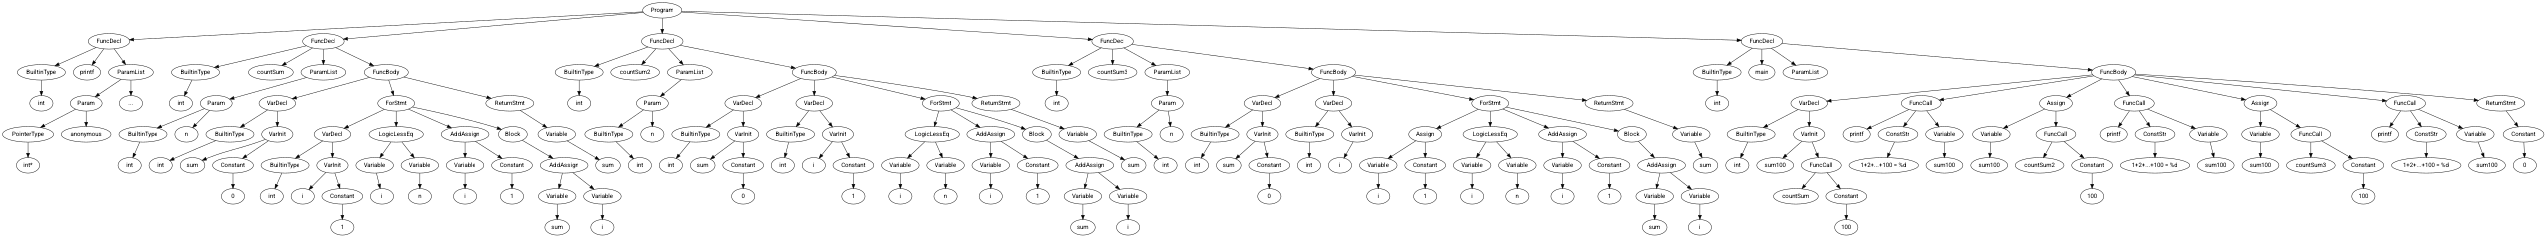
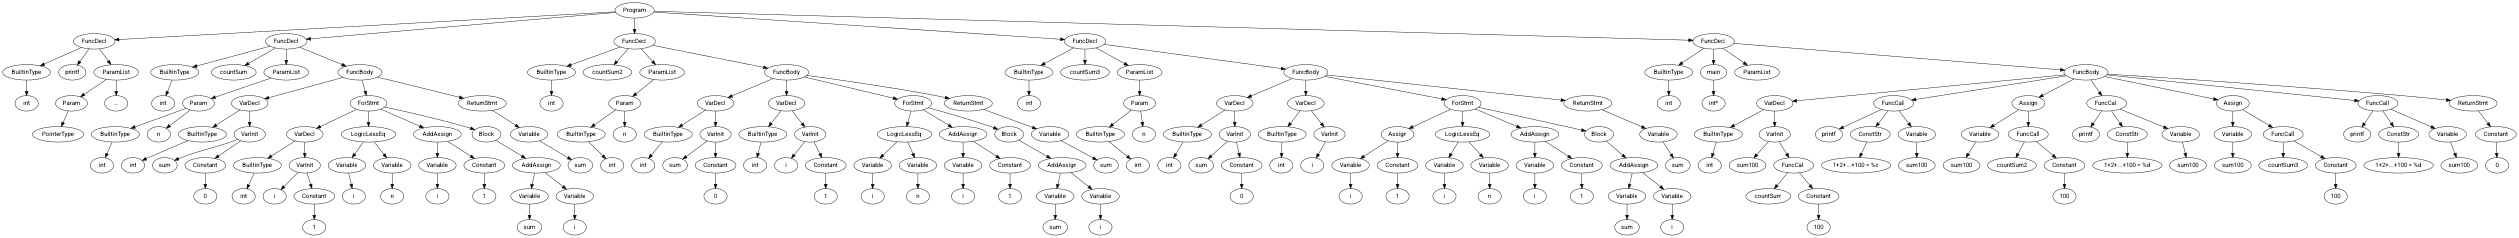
node "anonymous": removed
edge "PointerType" -> "int*": now "main" -> "int*"
